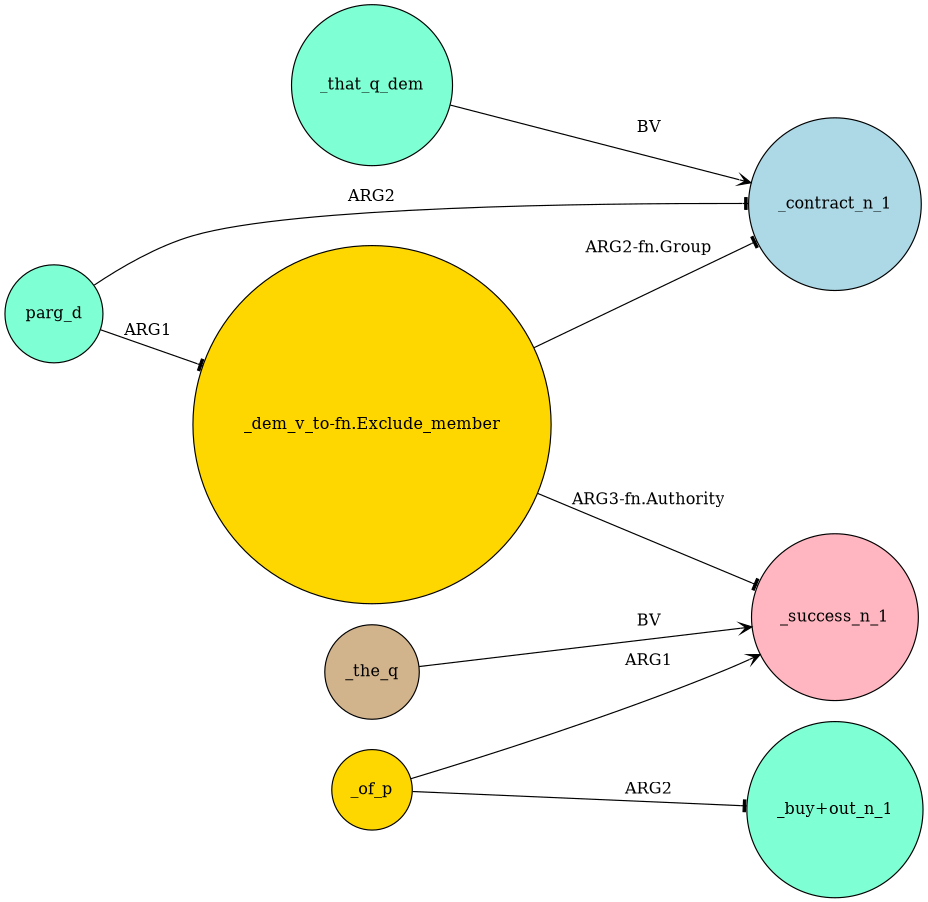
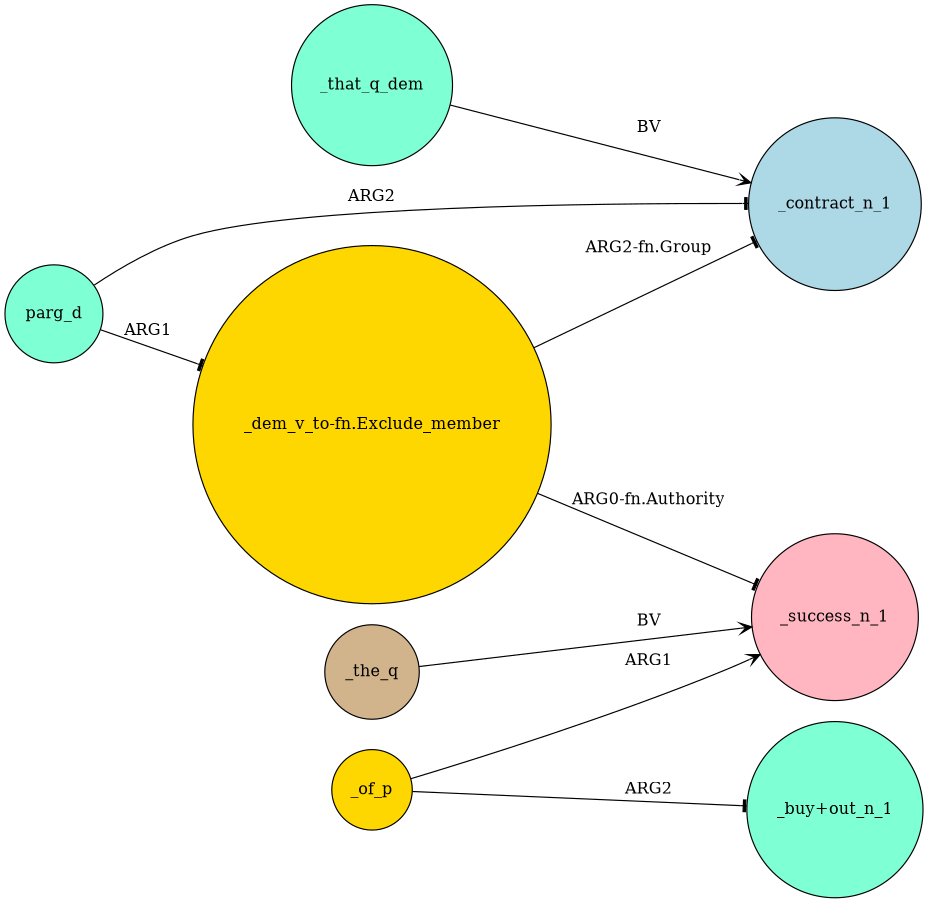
edge "_dem_v_to-fn.Exclude_member" -> "_success_n_1": label "ARG3-fn.Authority" -> "ARG0-fn.Authority"
